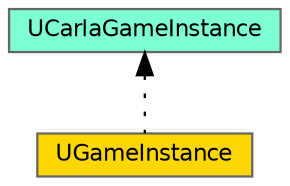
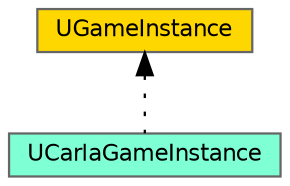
edge "UGameInstance" -> "UCarlaGameInstance": reversed
